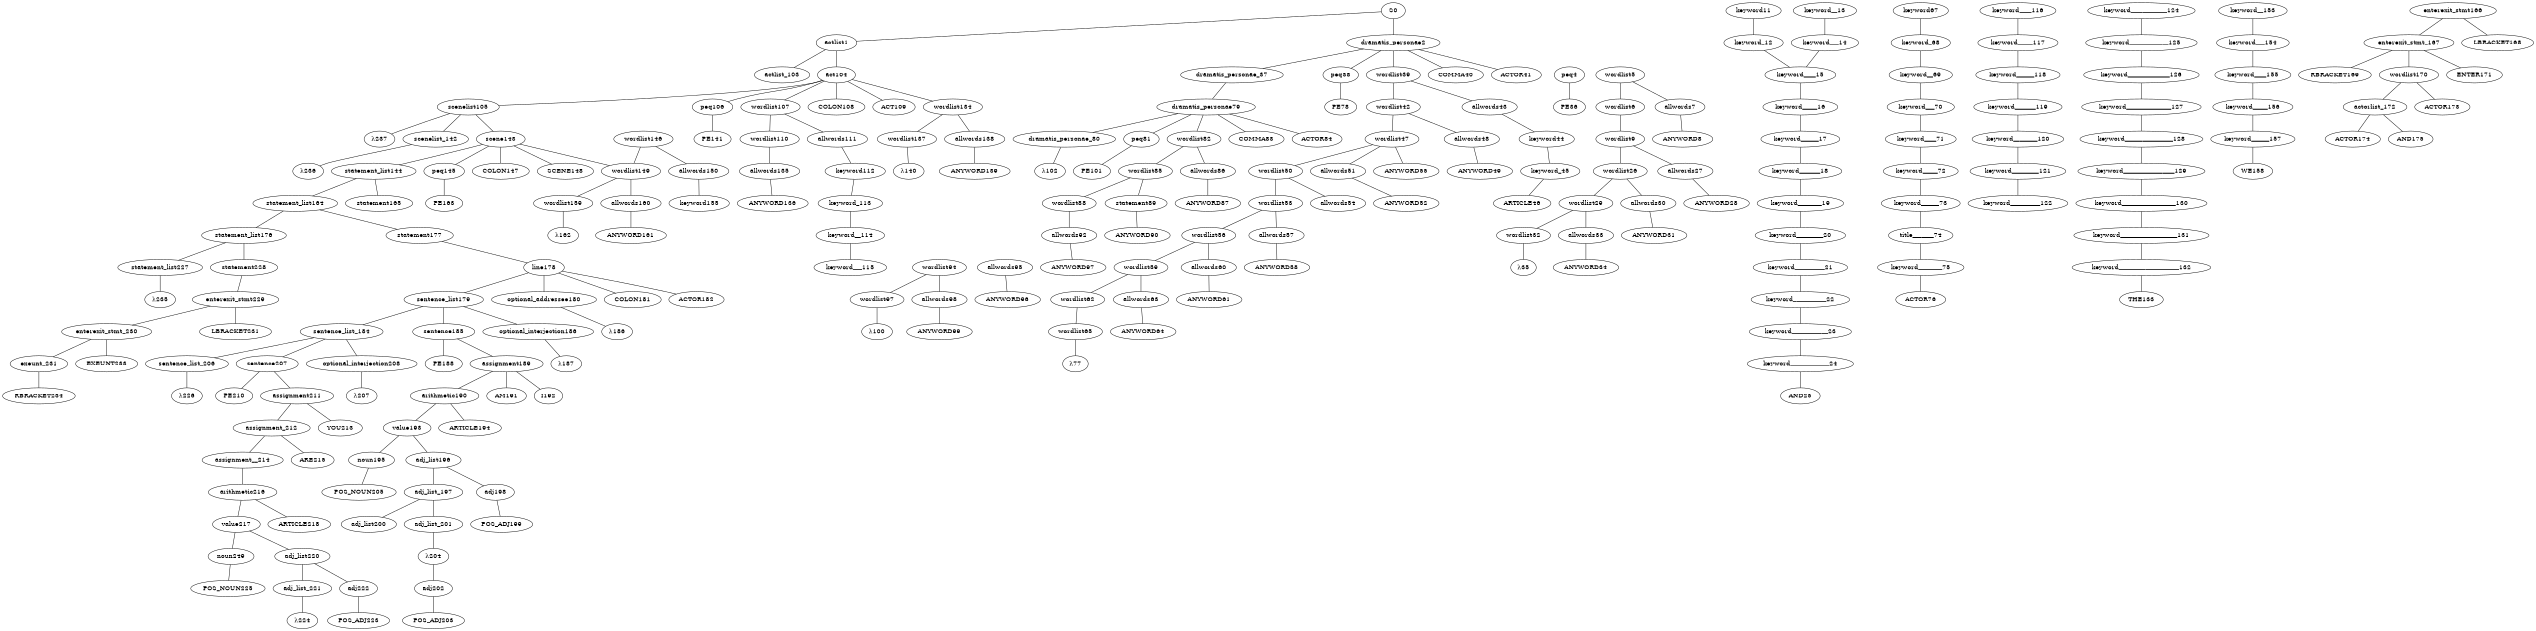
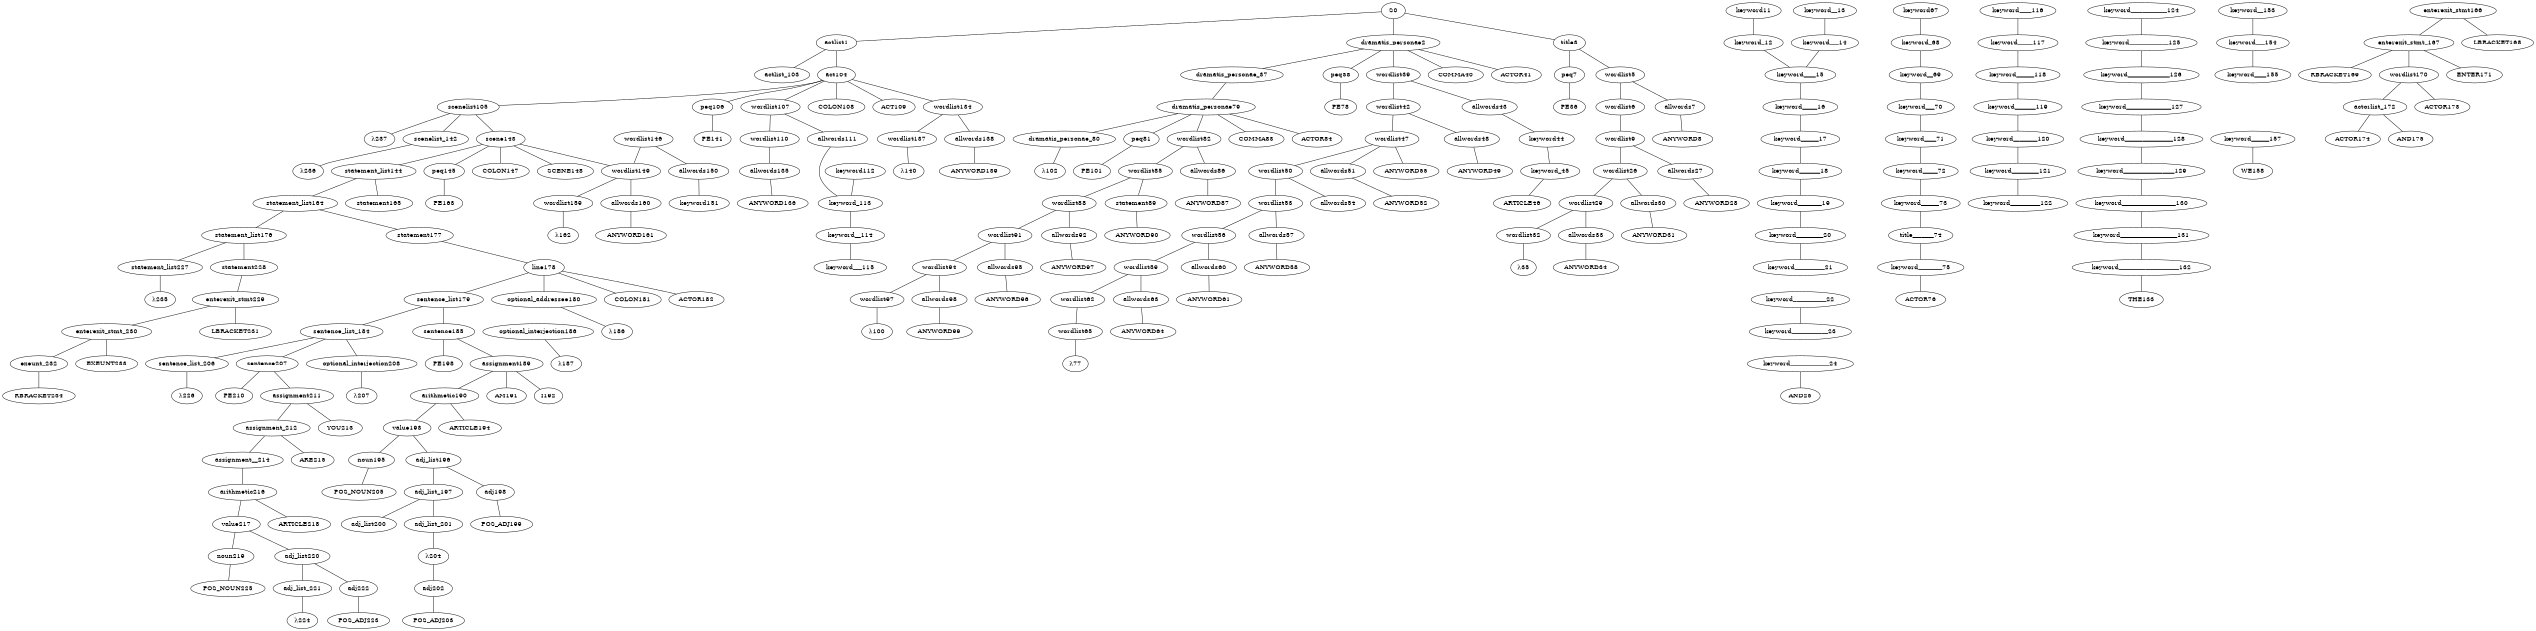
node "title3": added
node "peq4": label "peq4" -> "peq7"
node "keyword_____156": removed
edge "allwords111" -- "keyword112": now "allwords111" -- "keyword_113"
node "keyword155": label "keyword155" -> "keyword151"
node "wordlist91": added
edge "keyword__________21" -- "keyword___________22": removed
edge "sentence_list179" -- "optional_interjection186": removed
edge "keyword____________23" -- "keyword_____________24": removed
node "exeunt_231": label "exeunt_231" -> "exeunt_232"
node "PE188": label "PE188" -> "PE198"
node "noun249": label "noun249" -> "noun219"
